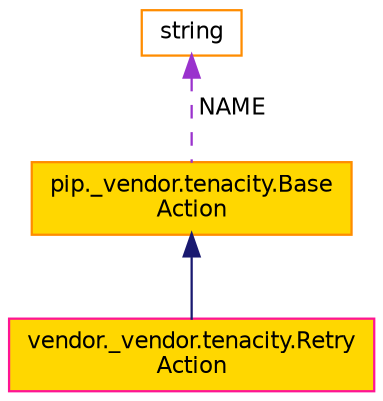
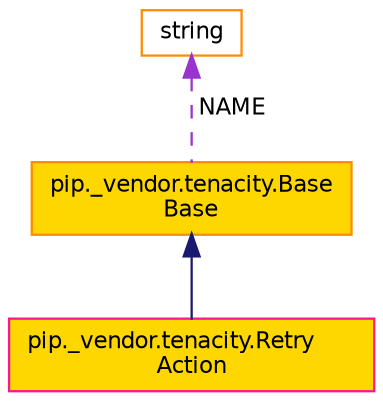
node "pip._vendor.tenacity.Base Action": label "pip._vendor.tenacity.Base Action" -> "pip._vendor.tenacity.Base Base"
node "vendor._vendor.tenacity.Retry Action": label "vendor._vendor.tenacity.Retry Action" -> "pip._vendor.tenacity.Retry Action"
